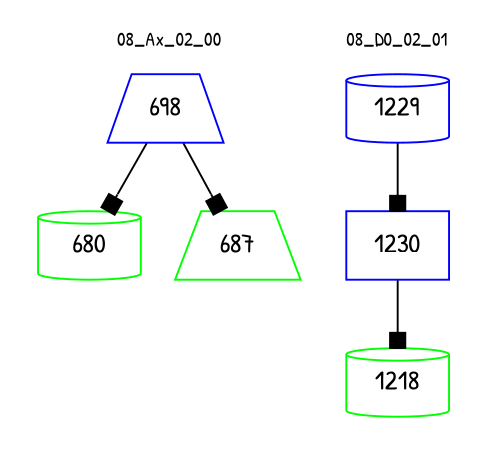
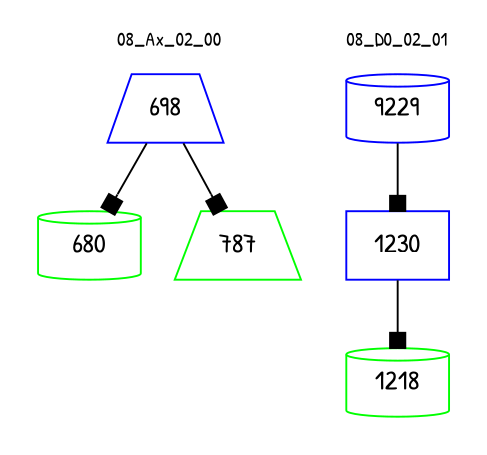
node "1229": label "1229" -> "9229"
node "687": label "687" -> "787"
